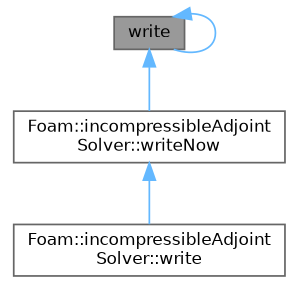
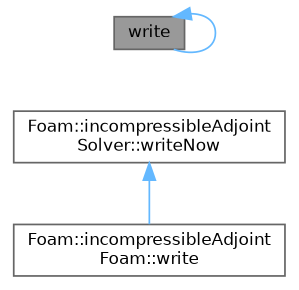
edge "Foam::incompressibleAdjoint Solver::writeNow" -> "write": removed
node "Foam::incompressibleAdjoint Solver::write": label "Foam::incompressibleAdjoint Solver::write" -> "Foam::incompressibleAdjoint Foam::write"
